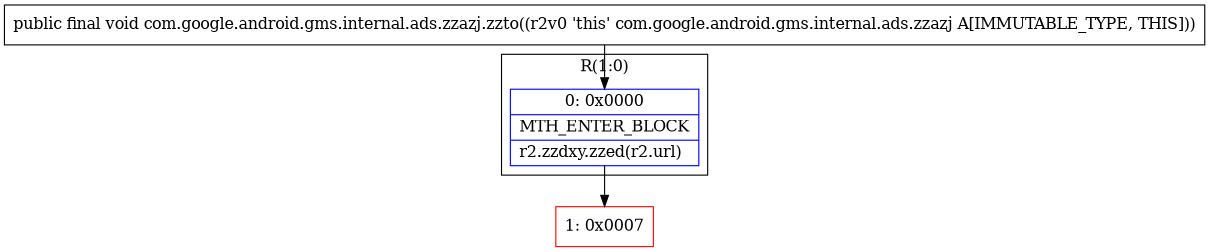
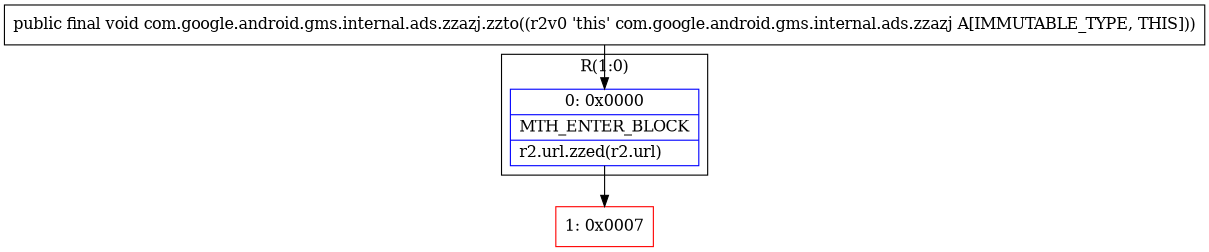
node "0: 0x0000": text "r2.zzdxy.zzed(r2.url)" -> "r2.url.zzed(r2.url)"
